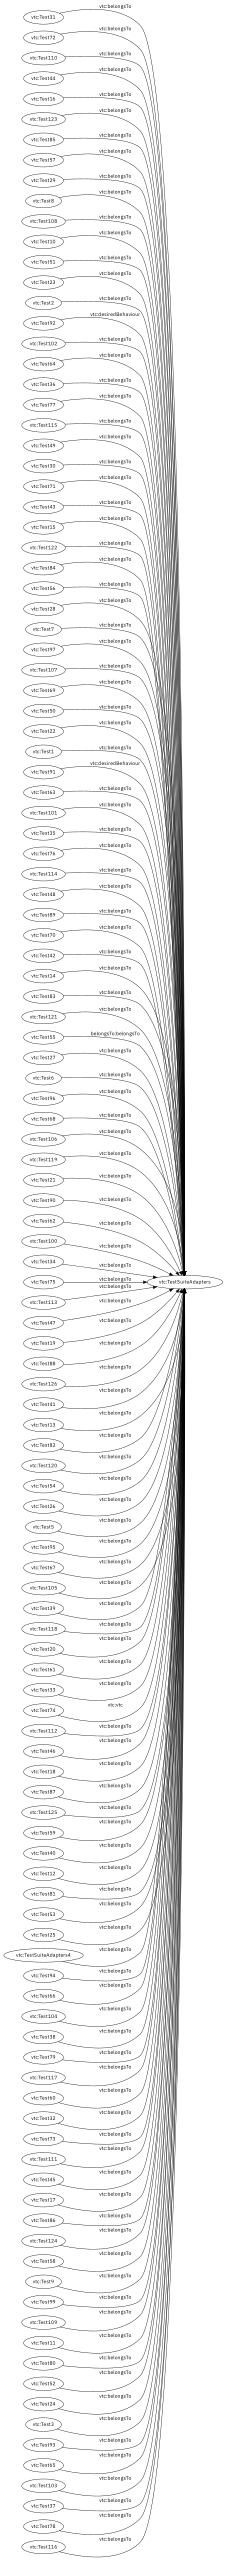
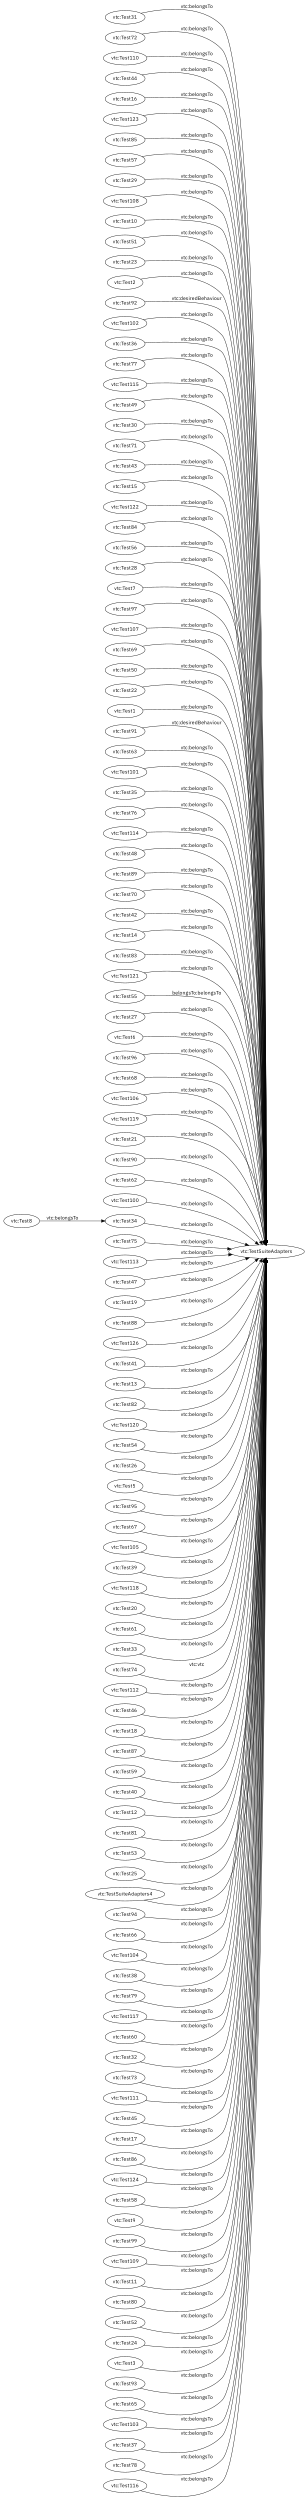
node "vtc:Test64": removed
edge "vtc:Test8" -> "vtc:TestSuiteAdapters": now "vtc:Test8" -> "vtc:Test34"
node "vtc:Test125": removed
